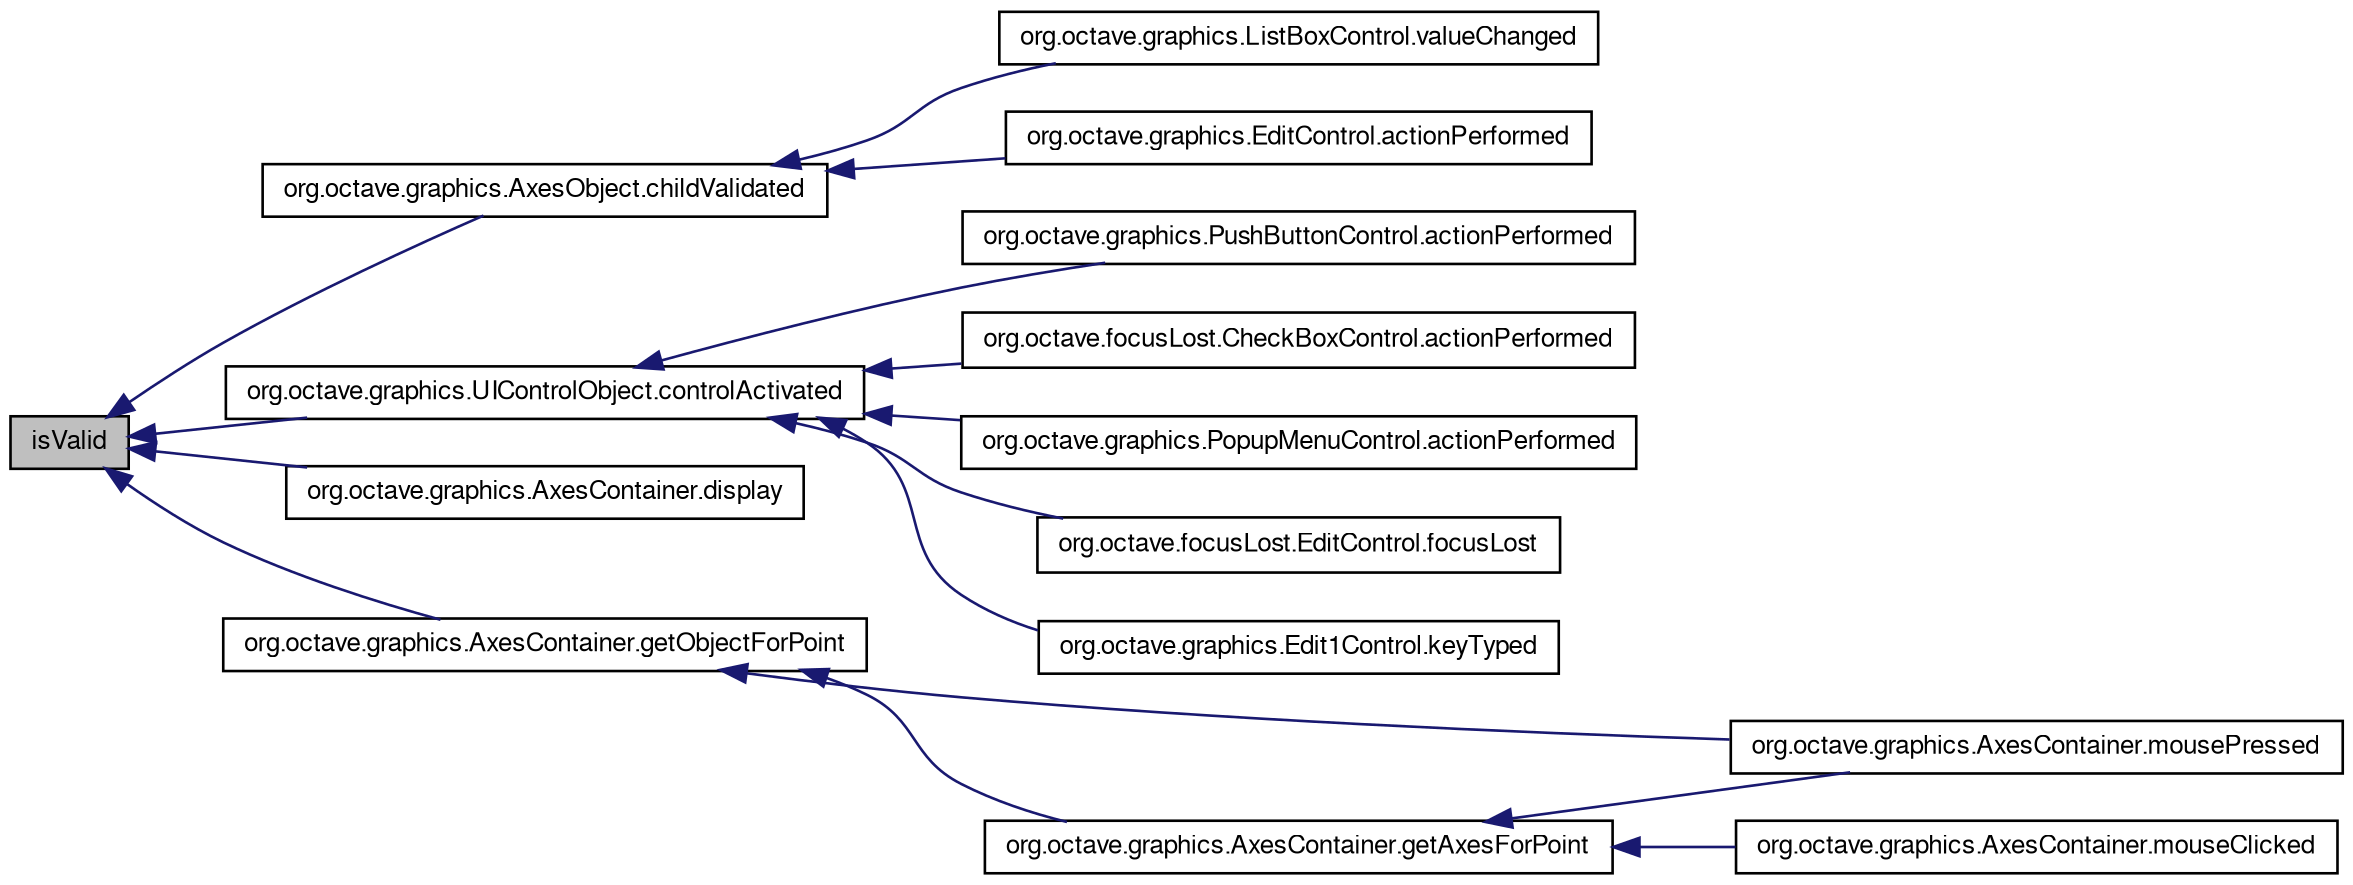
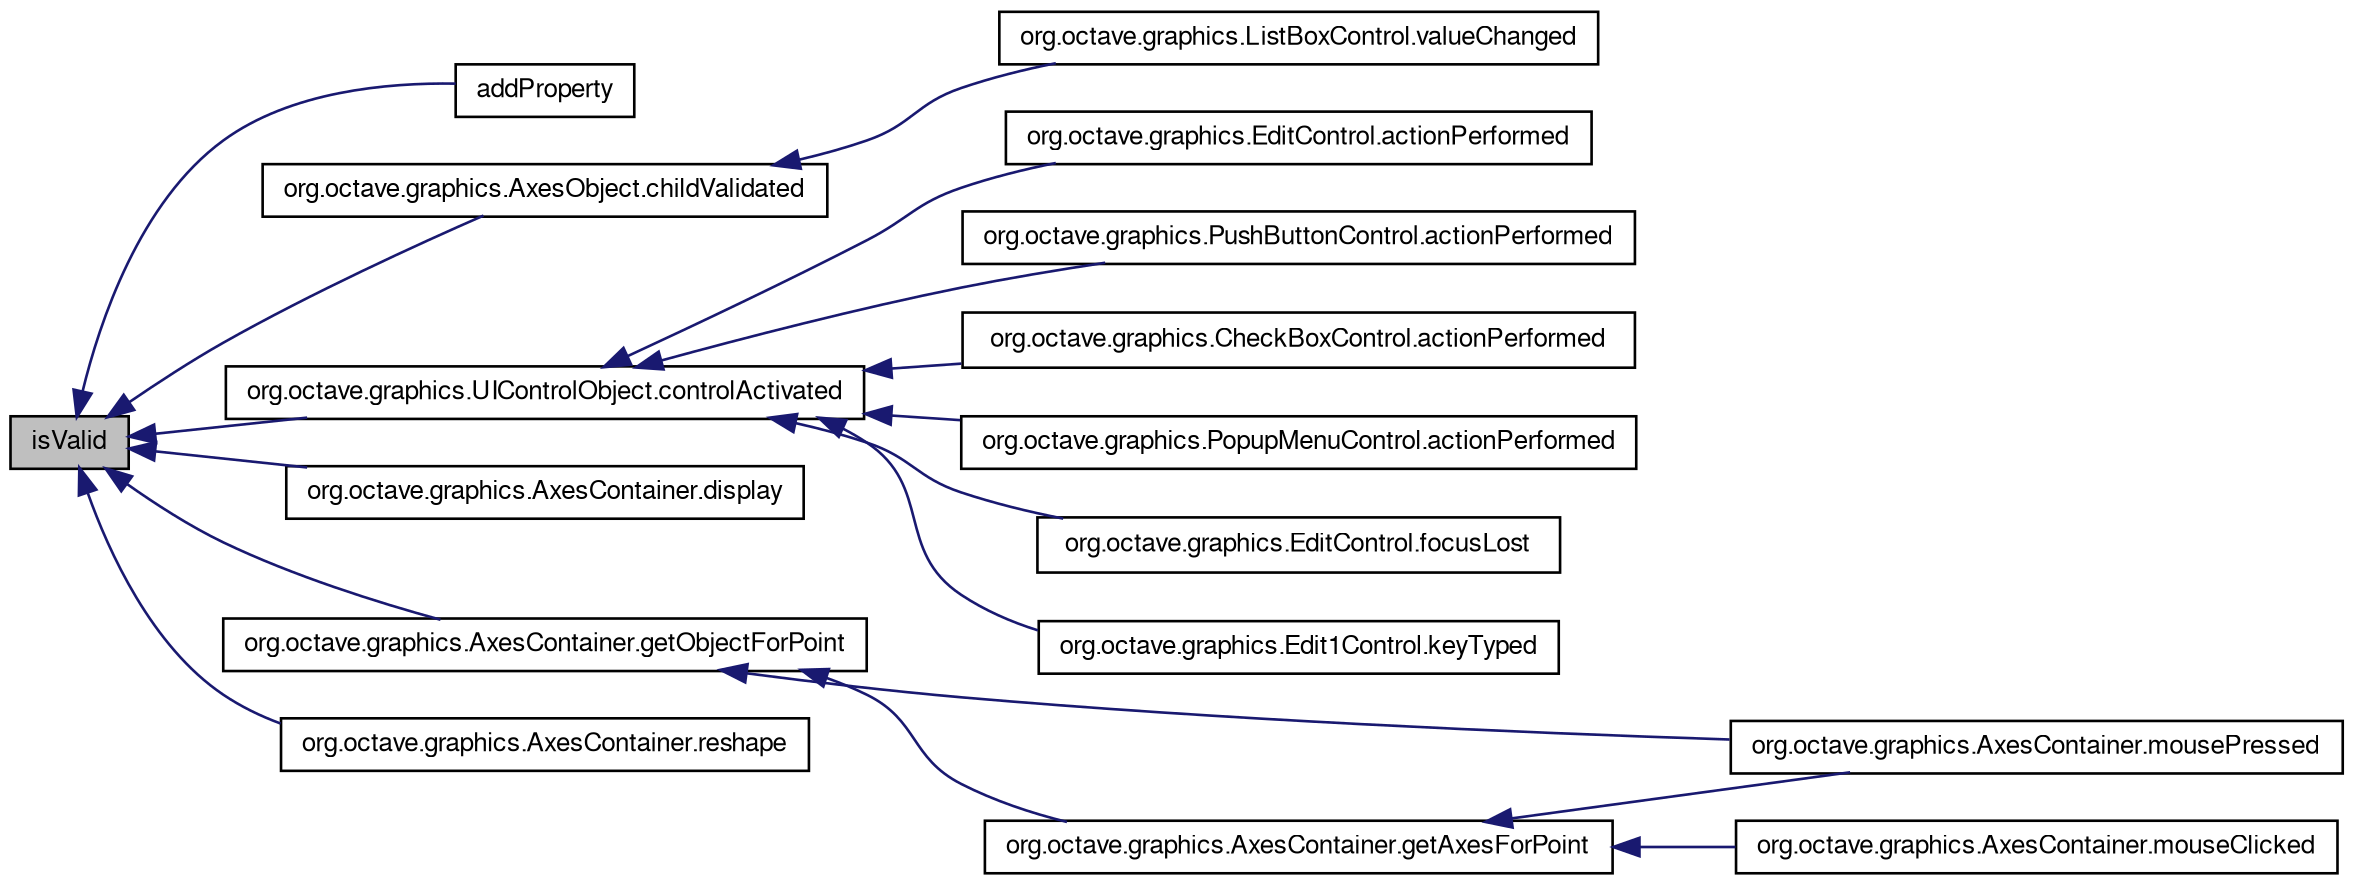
node "addProperty": added
edge "org.octave.graphics.EditControl.actionPerformed" -> "org.octave.graphics.AxesObject.childValidated": now "org.octave.graphics.EditControl.actionPerformed" -> "org.octave.graphics.UIControlObject.controlActivated"
node "org.octave.focusLost.CheckBoxControl.actionPerformed": label "org.octave.focusLost.CheckBoxControl.actionPerformed" -> "org.octave.graphics.CheckBoxControl.actionPerformed"
node "org.octave.focusLost.EditControl.focusLost": label "org.octave.focusLost.EditControl.focusLost" -> "org.octave.graphics.EditControl.focusLost"
node "org.octave.graphics.AxesContainer.reshape": added
